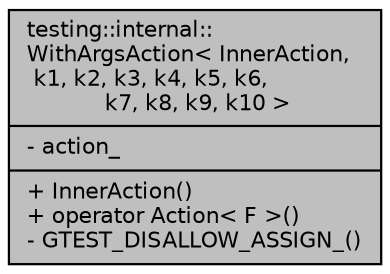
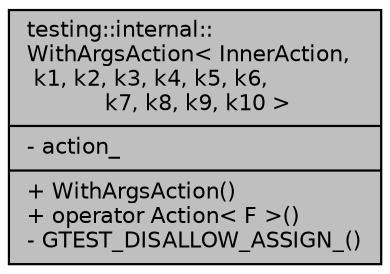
node "testing::internal::": text "+ InnerAction()" -> "+ WithArgsAction()"
